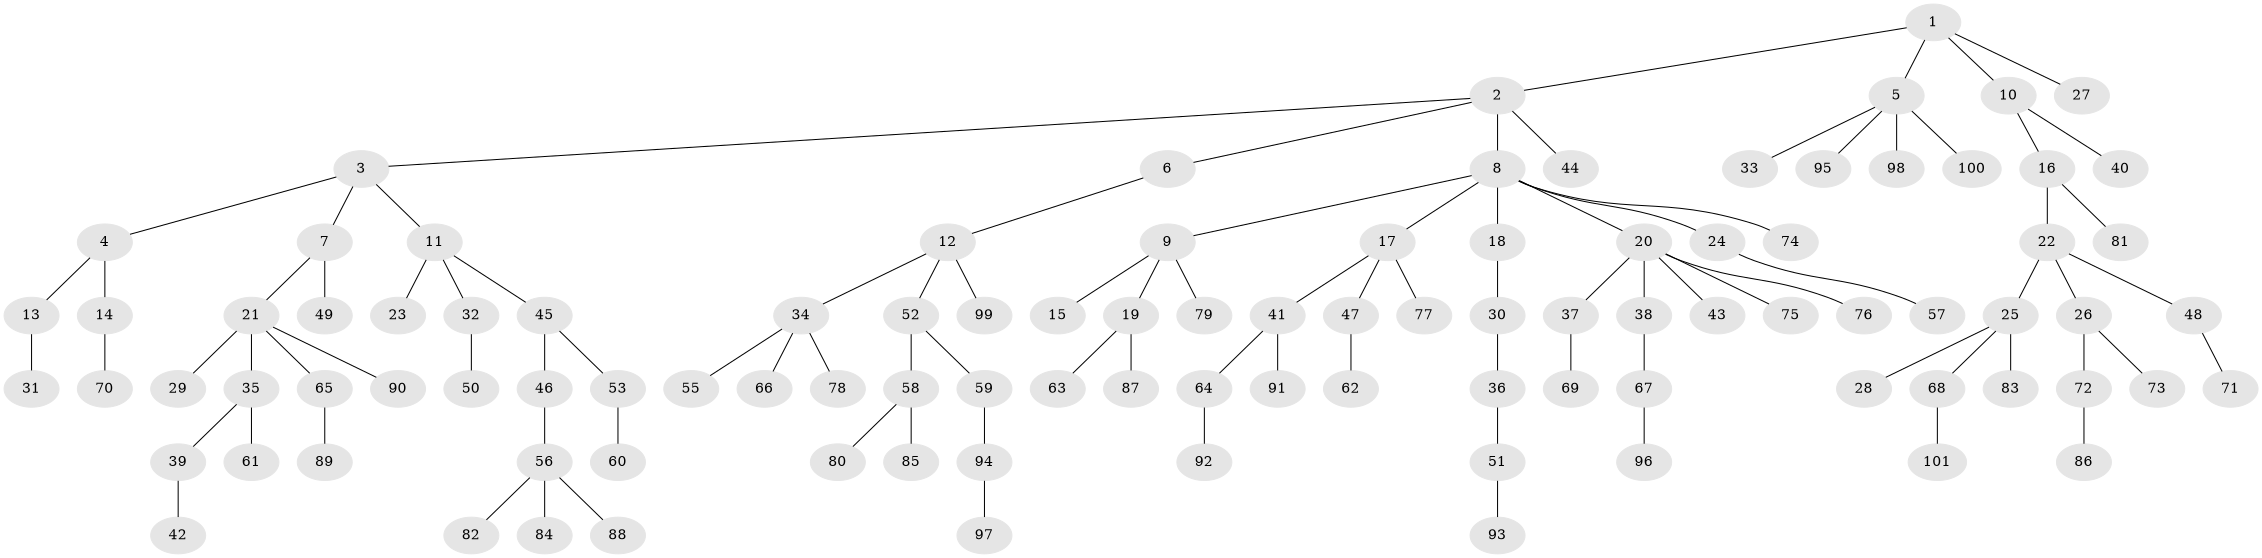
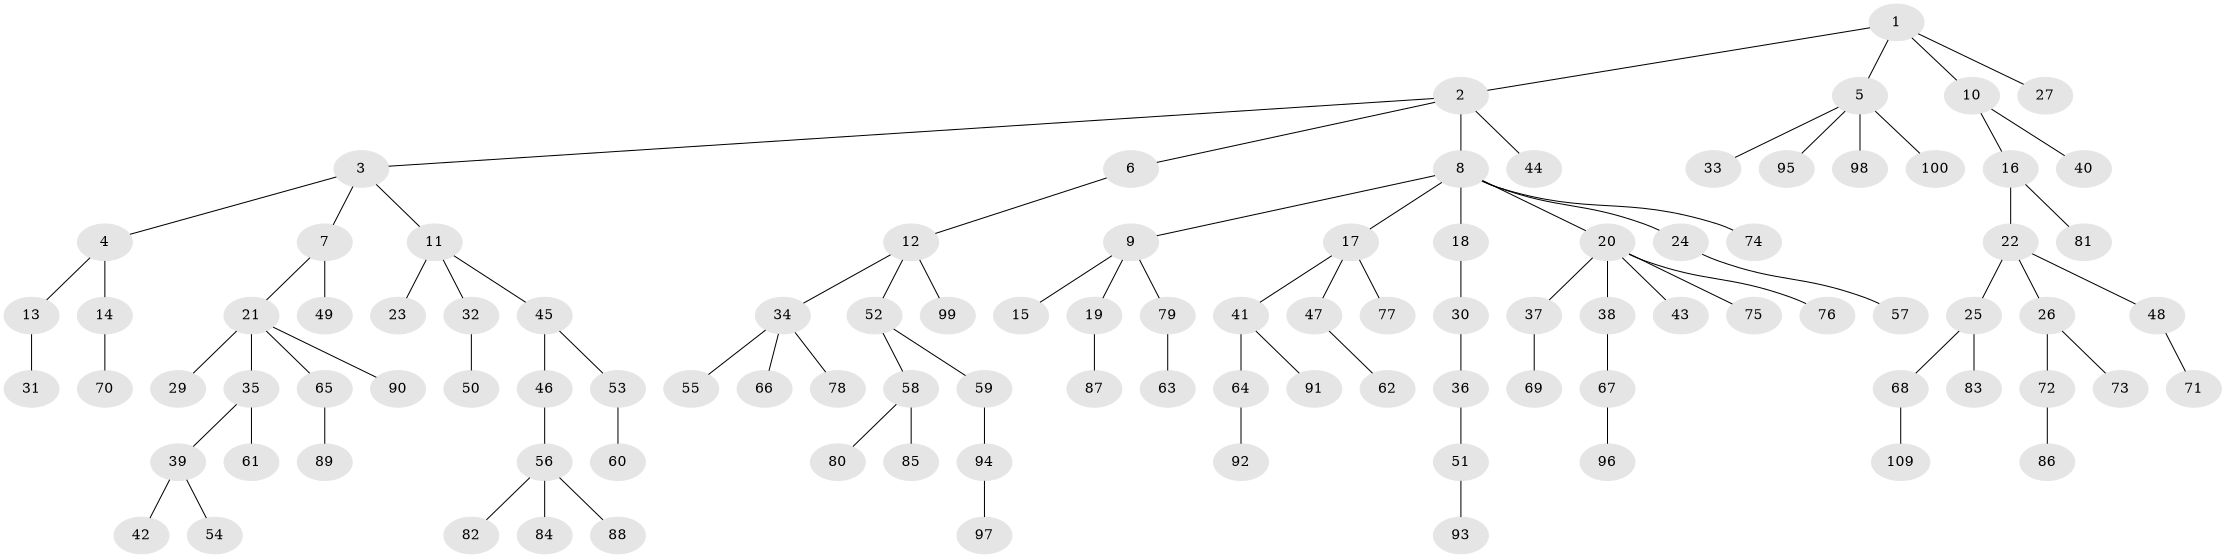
edge "19" -- "63": now "79" -- "63"
node "28": removed
node "101": label "101" -> "109"
node "54": added
